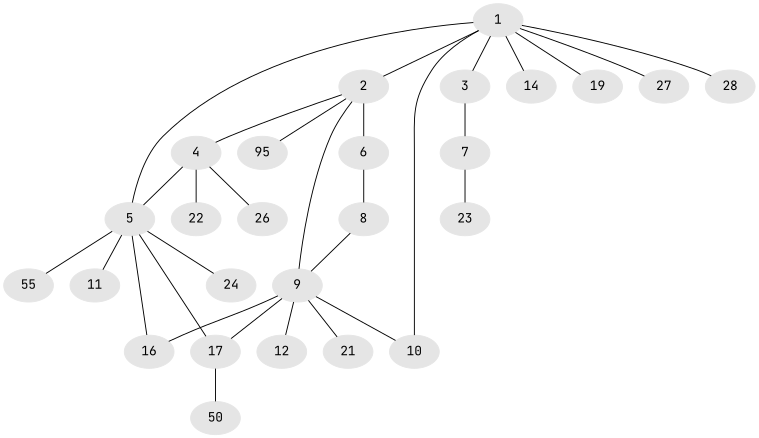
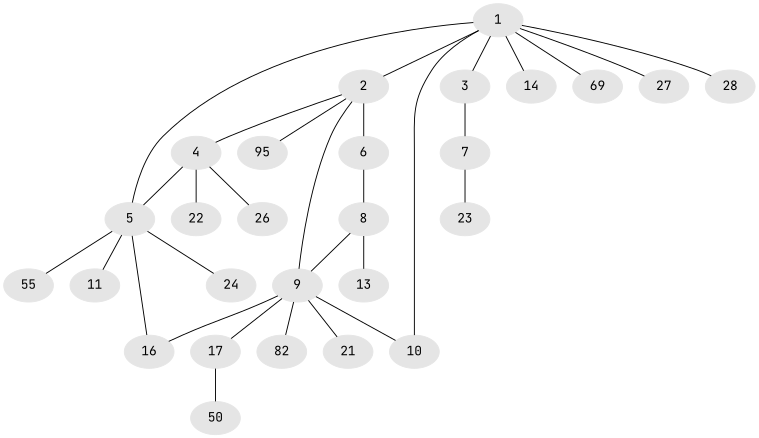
node "19": label "19" -> "69"
edge "5" -- "17": removed
node "13": added
node "12": label "12" -> "82"
